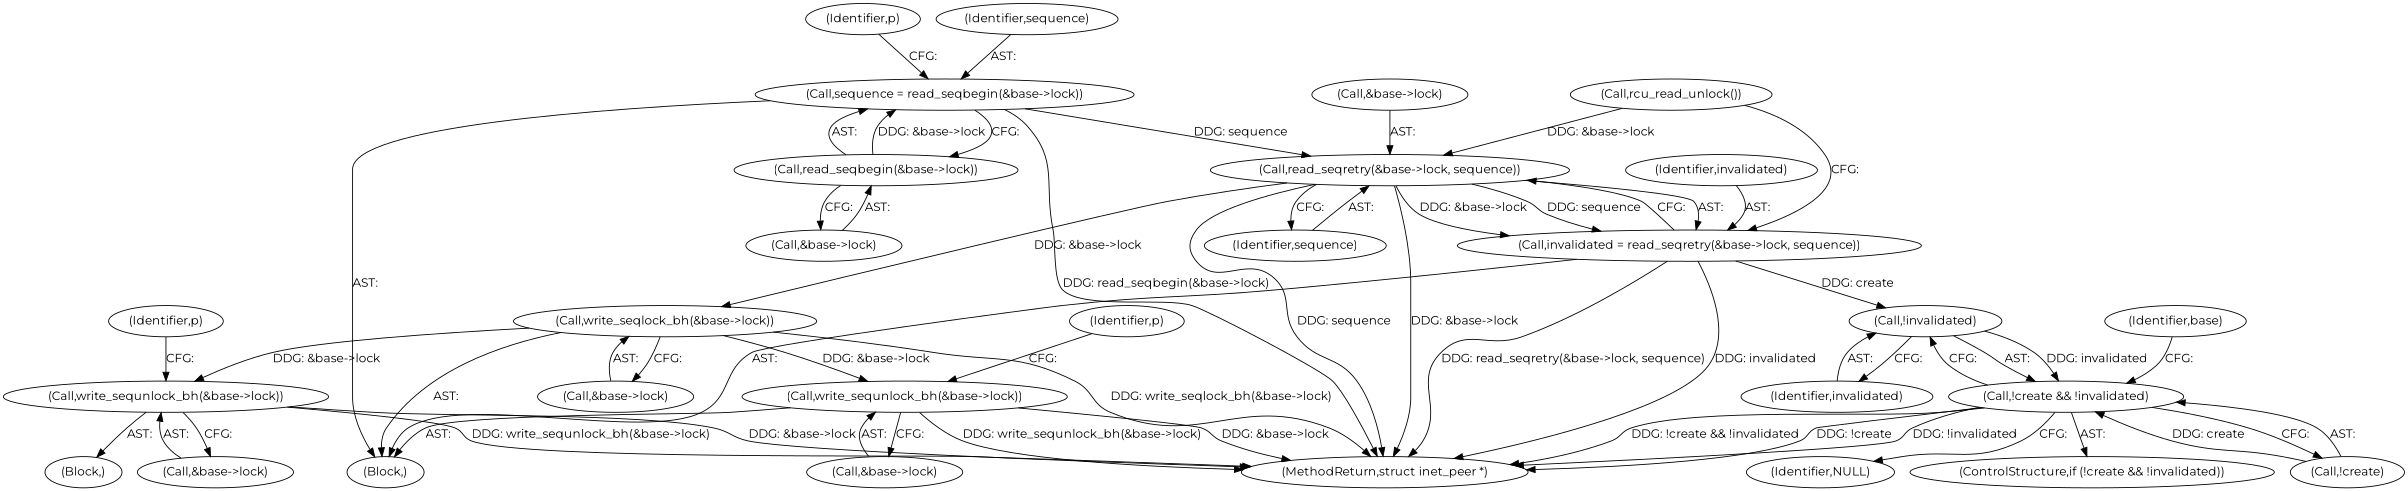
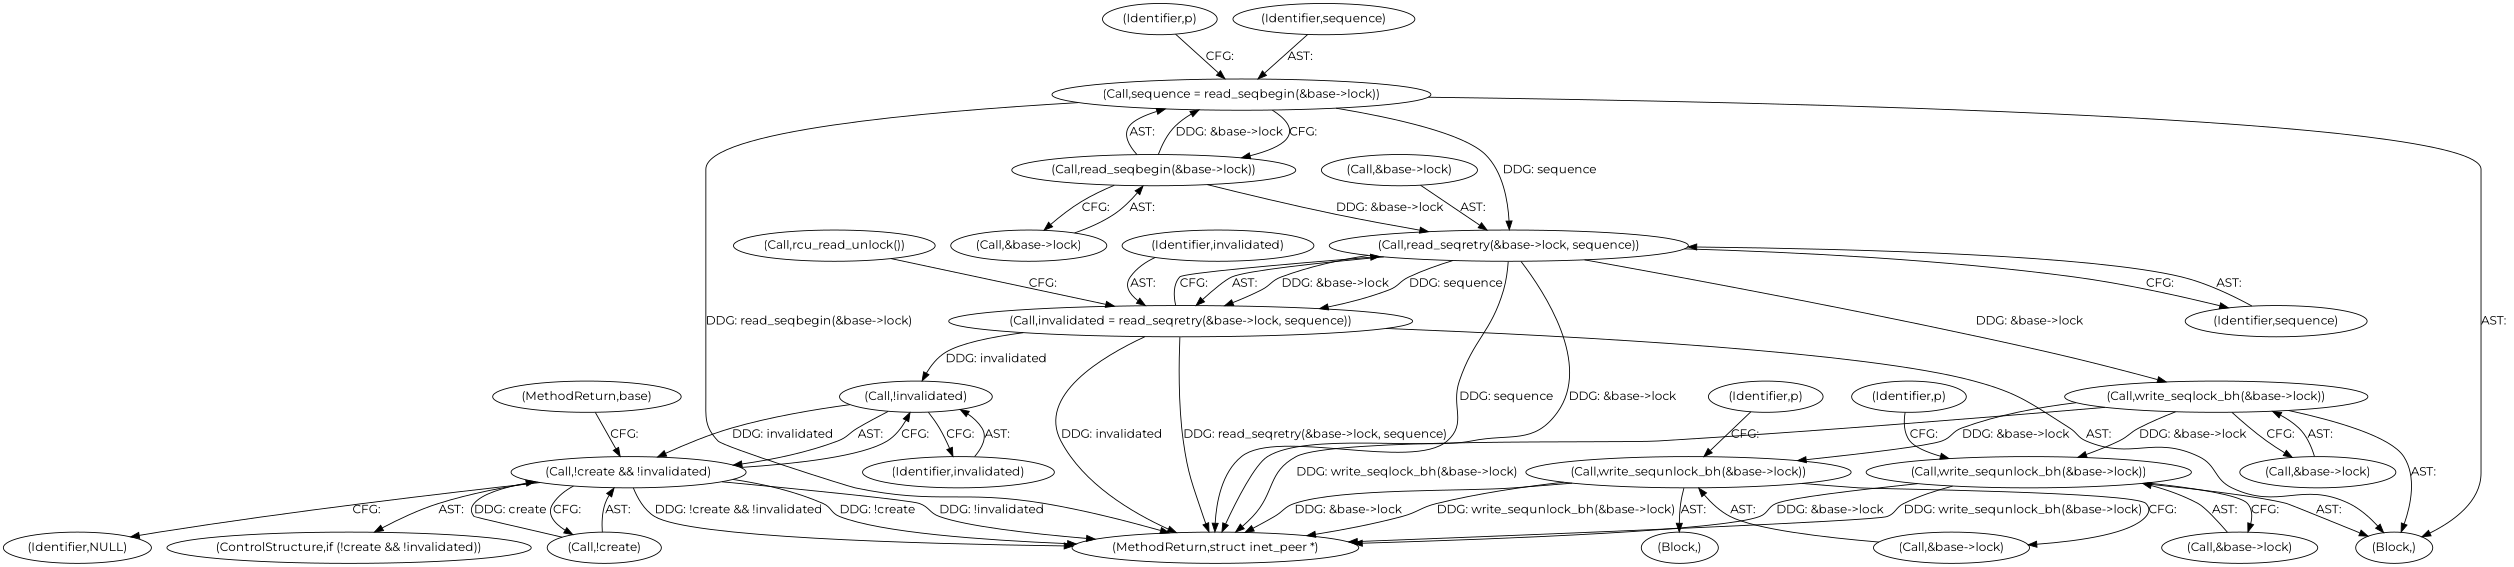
edge "(Call,rcu_read_unlock())" -> "(Call,read_seqretry(&base->lock, sequence))": now "(Call,read_seqbegin(&base->lock))" -> "(Call,read_seqretry(&base->lock, sequence))"
edge "(Call,invalidated = read_seqretry(&base->lock, sequence))" -> "(Call,!invalidated)": label "DDG: create" -> "DDG: invalidated"
node "(Identifier,base)": label "(Identifier,base)" -> "(MethodReturn,base)"
